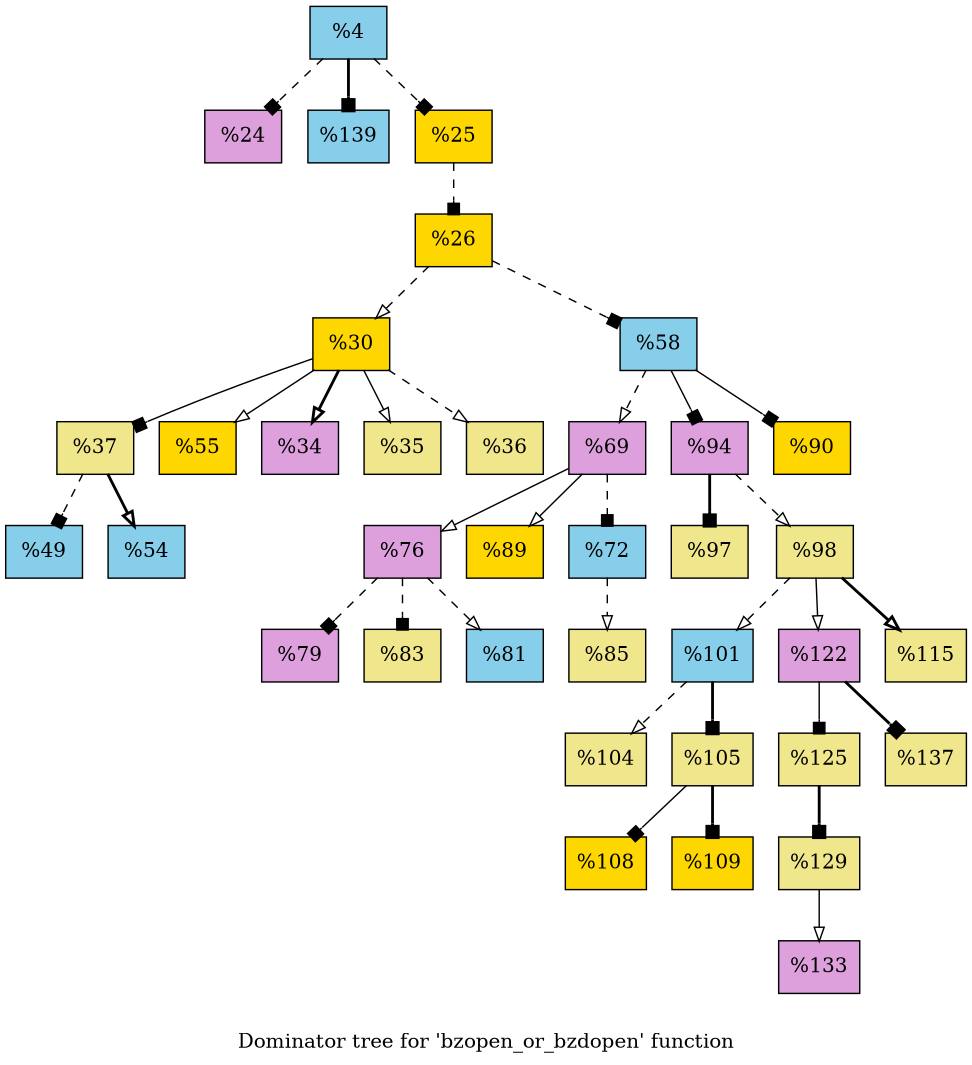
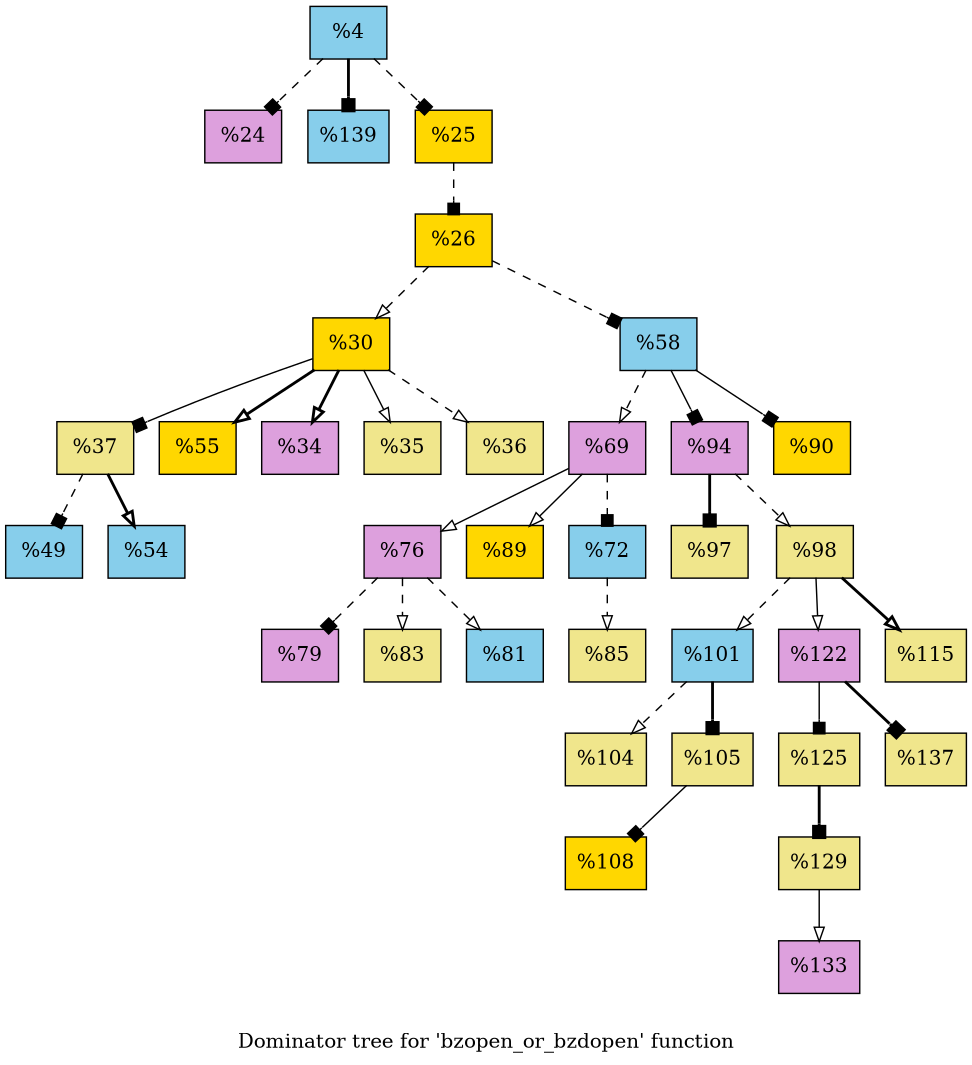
edge "%30" -> "%55": style solid -> bold
edge "%76" -> "%83": arrowhead box -> onormal
node "%109": removed
